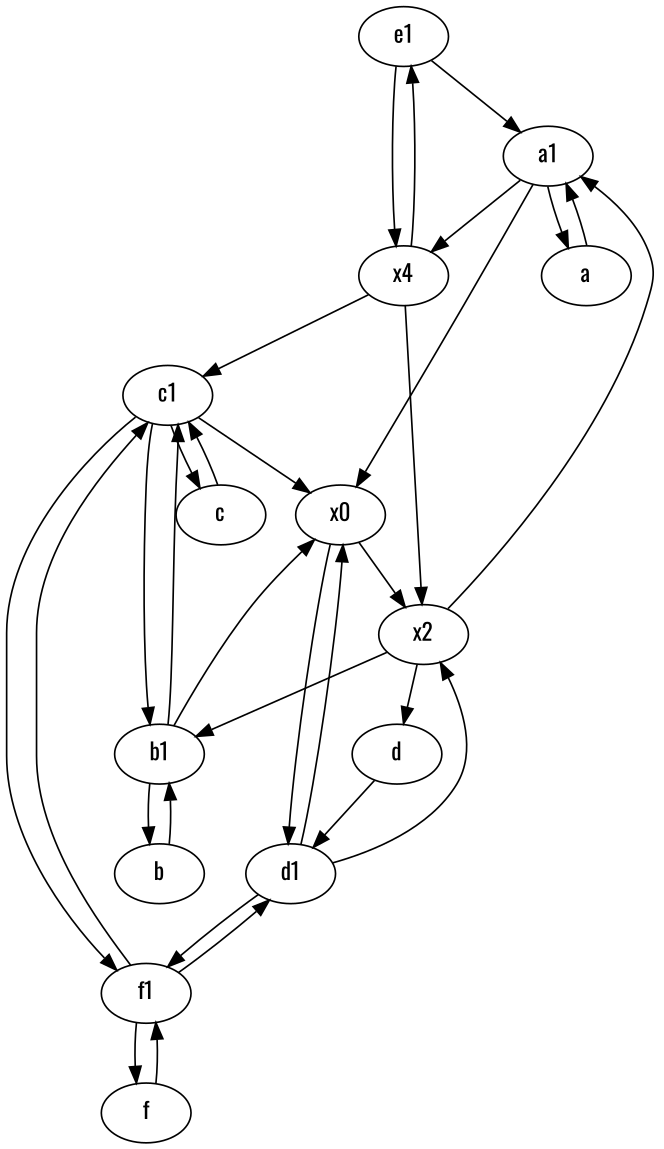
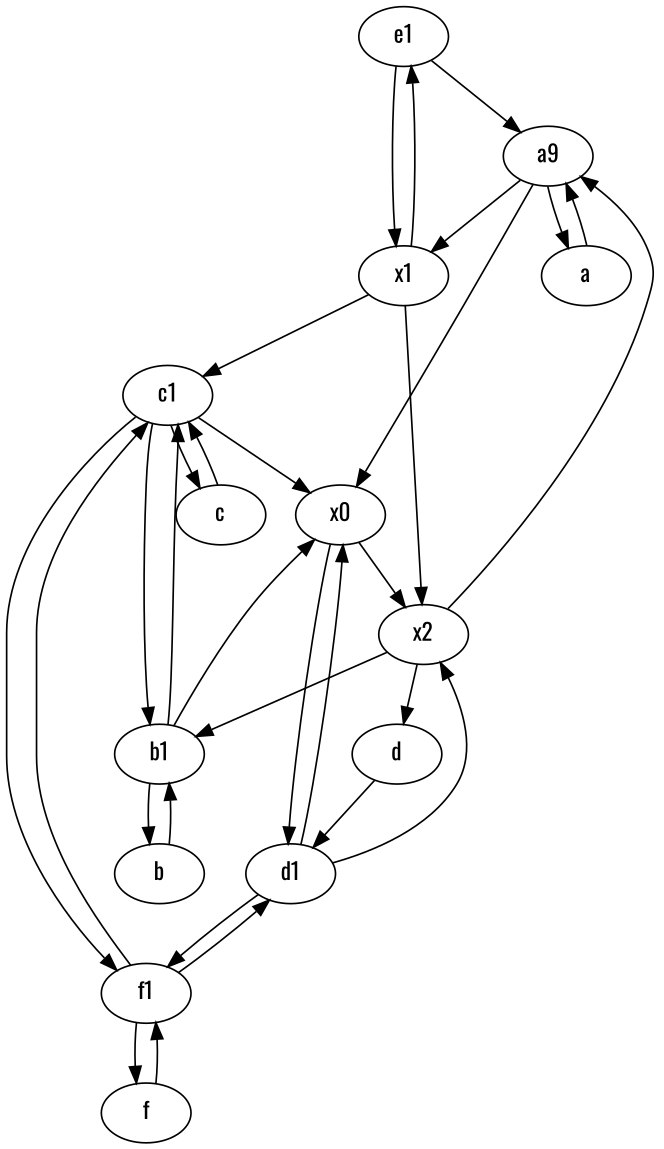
node "a1": label "a1" -> "a9"
node "x4": label "x4" -> "x1"
